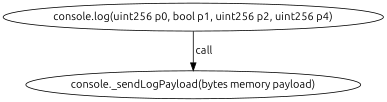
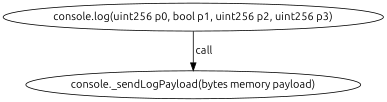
node "console.log(uint256 p0, bool p1, uint256 p2, uint256 p4)": label "console.log(uint256 p0, bool p1, uint256 p2, uint256 p4)" -> "console.log(uint256 p0, bool p1, uint256 p2, uint256 p3)"
